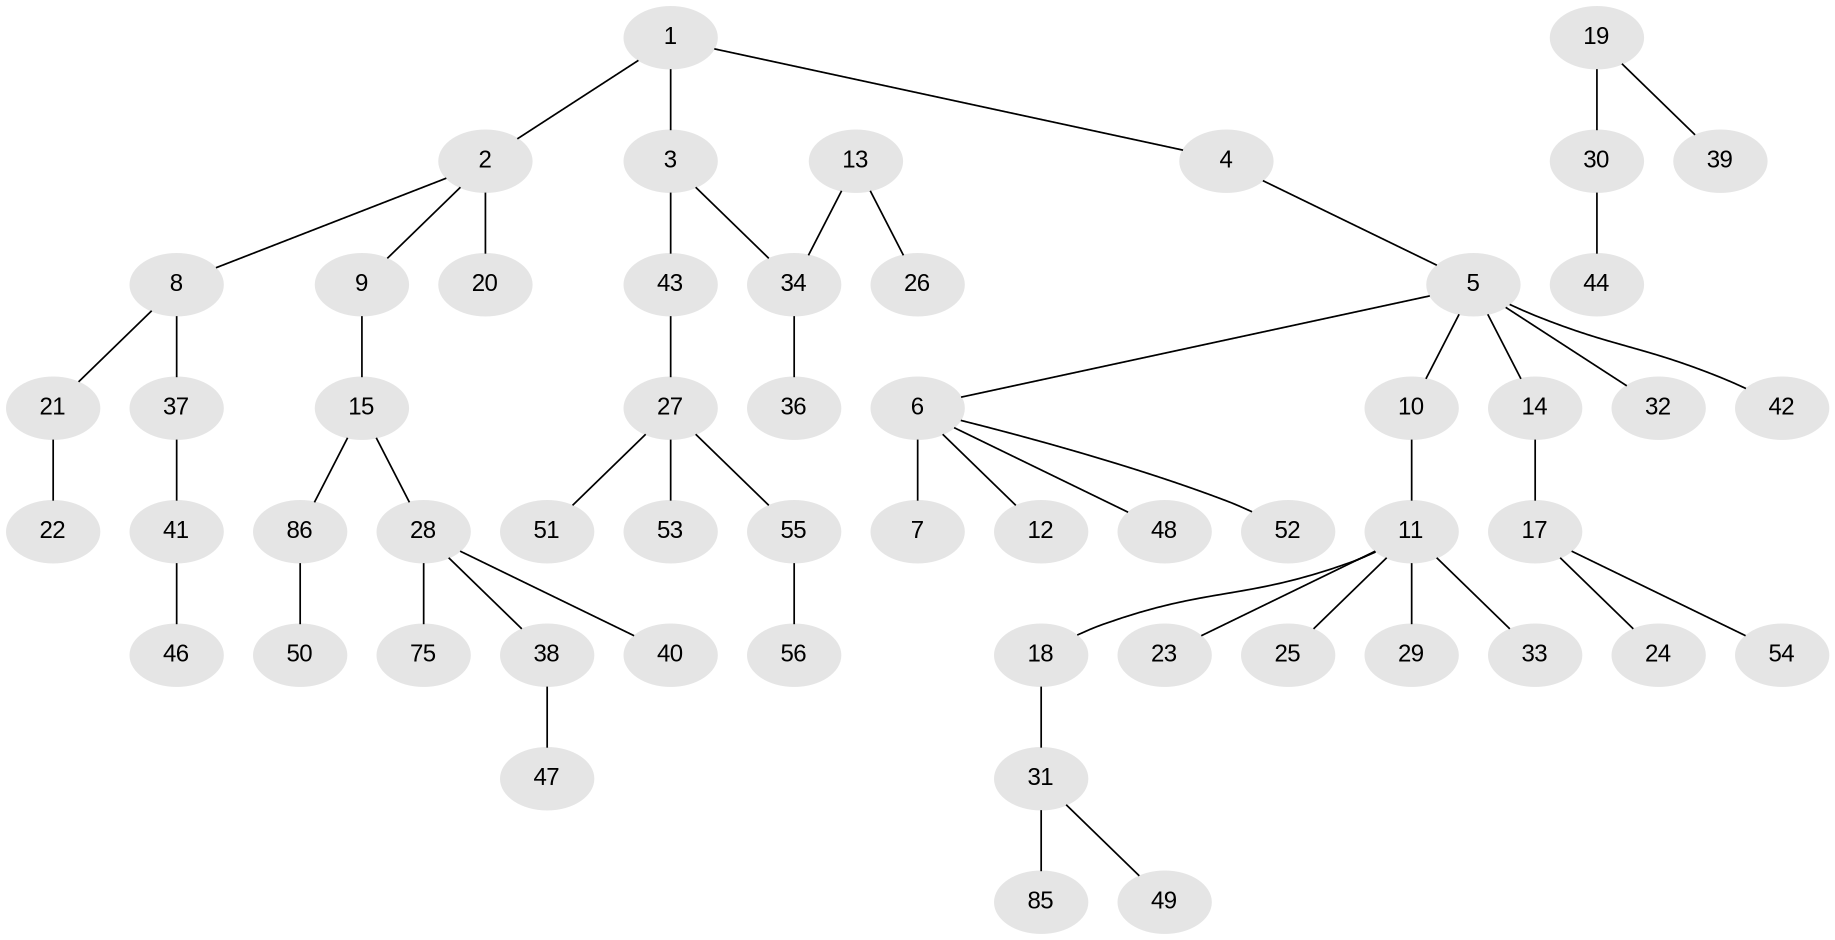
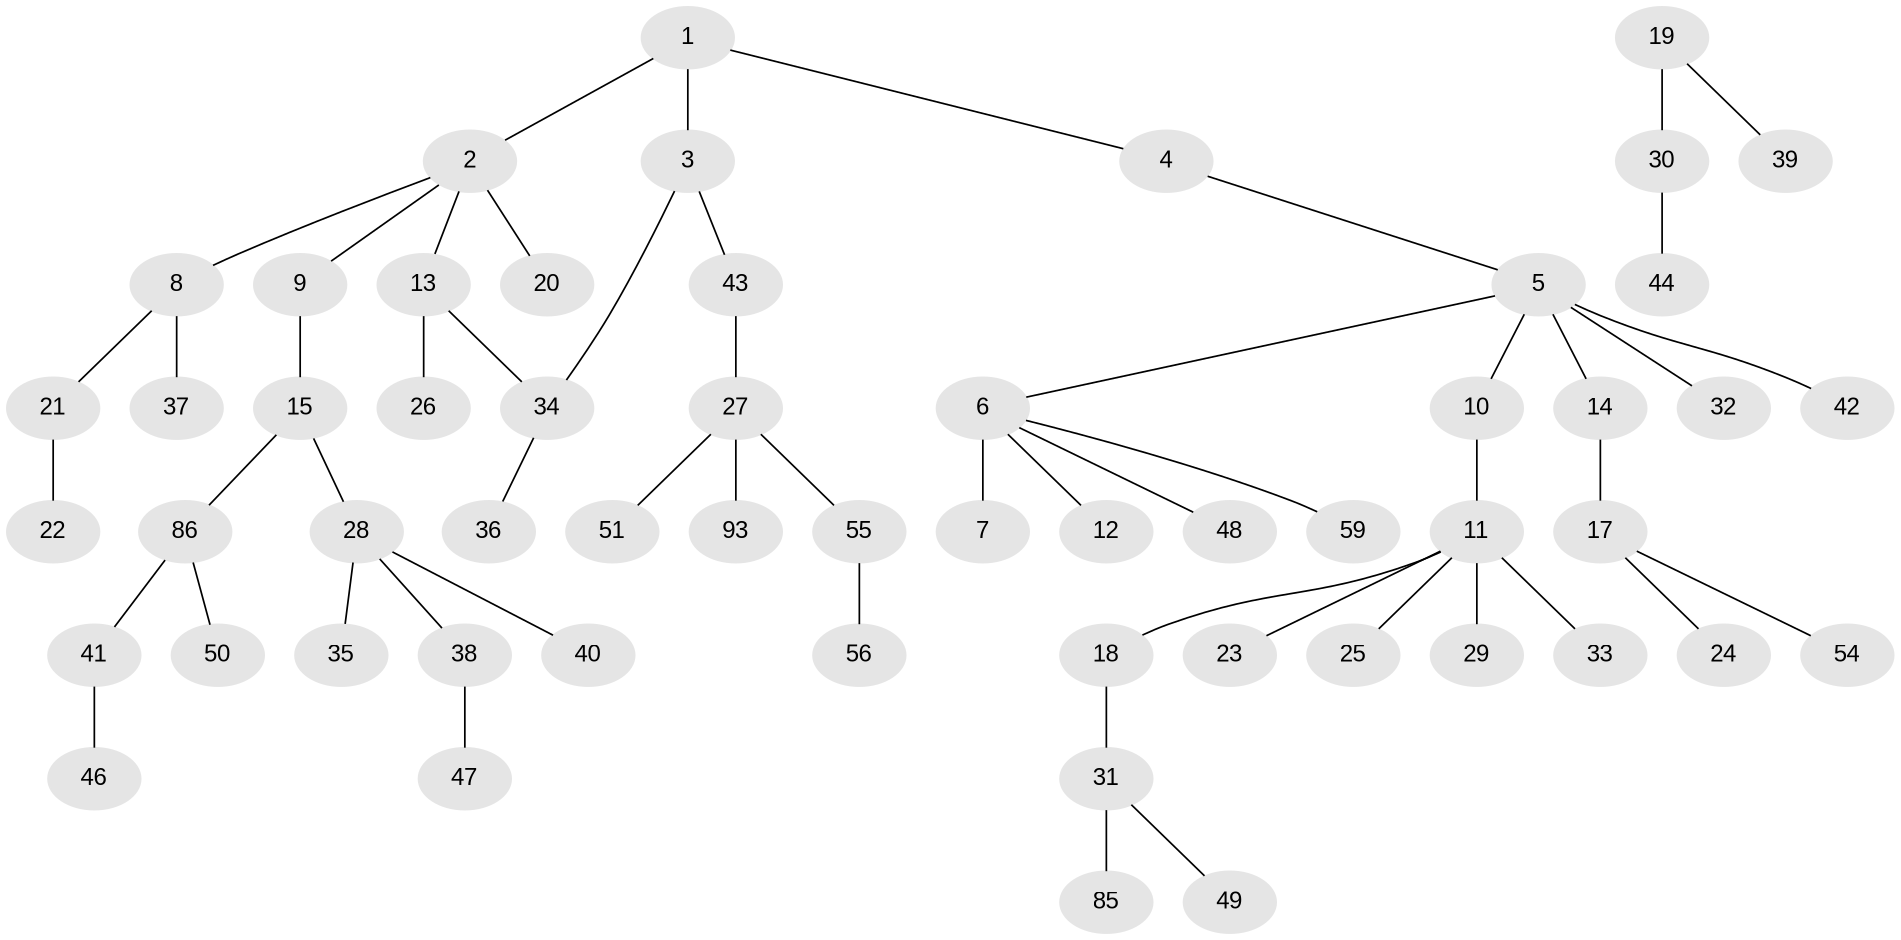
edge "2" -- "13": added
edge "37" -- "41": now "86" -- "41"
node "53": label "53" -> "93"
node "52": label "52" -> "59"
node "75": label "75" -> "35"
